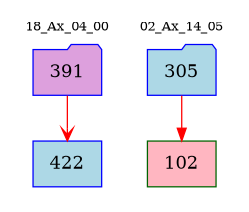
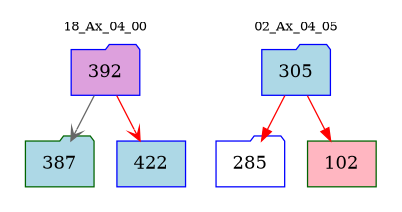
cluster "02_Ax_14_05": label "02_Ax_14_05" -> "02_Ax_04_05"
node "391": label "391" -> "392"
node "387": added
node "285": added
